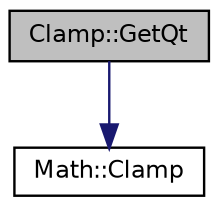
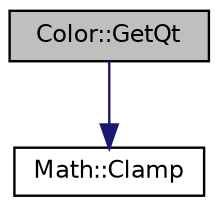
node "Clamp::GetQt": label "Clamp::GetQt" -> "Color::GetQt"
